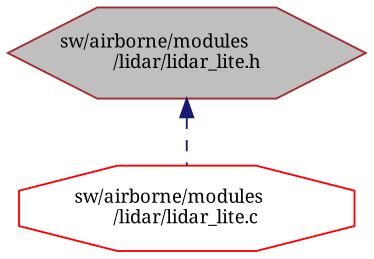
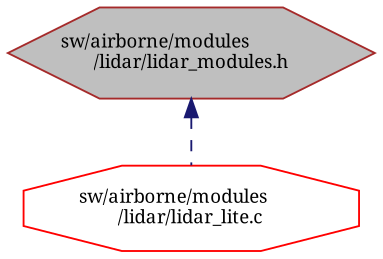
node "sw/airborne/modules /lidar/lidar_lite.h": label "sw/airborne/modules /lidar/lidar_lite.h" -> "sw/airborne/modules /lidar/lidar_modules.h"
